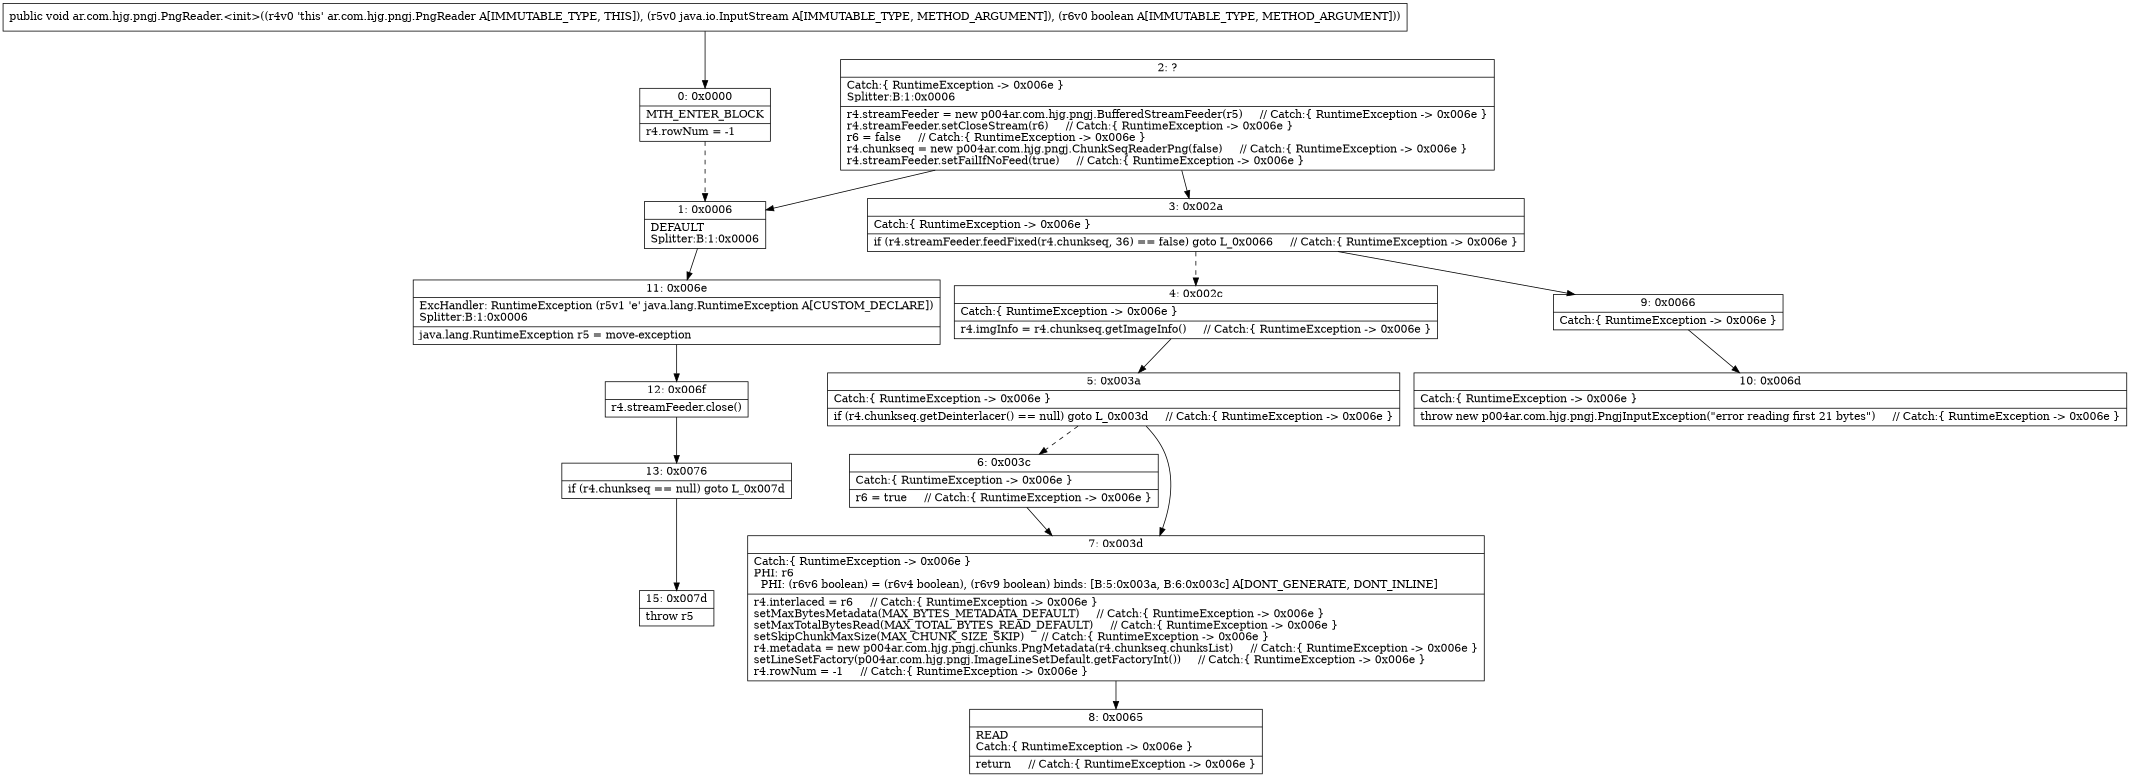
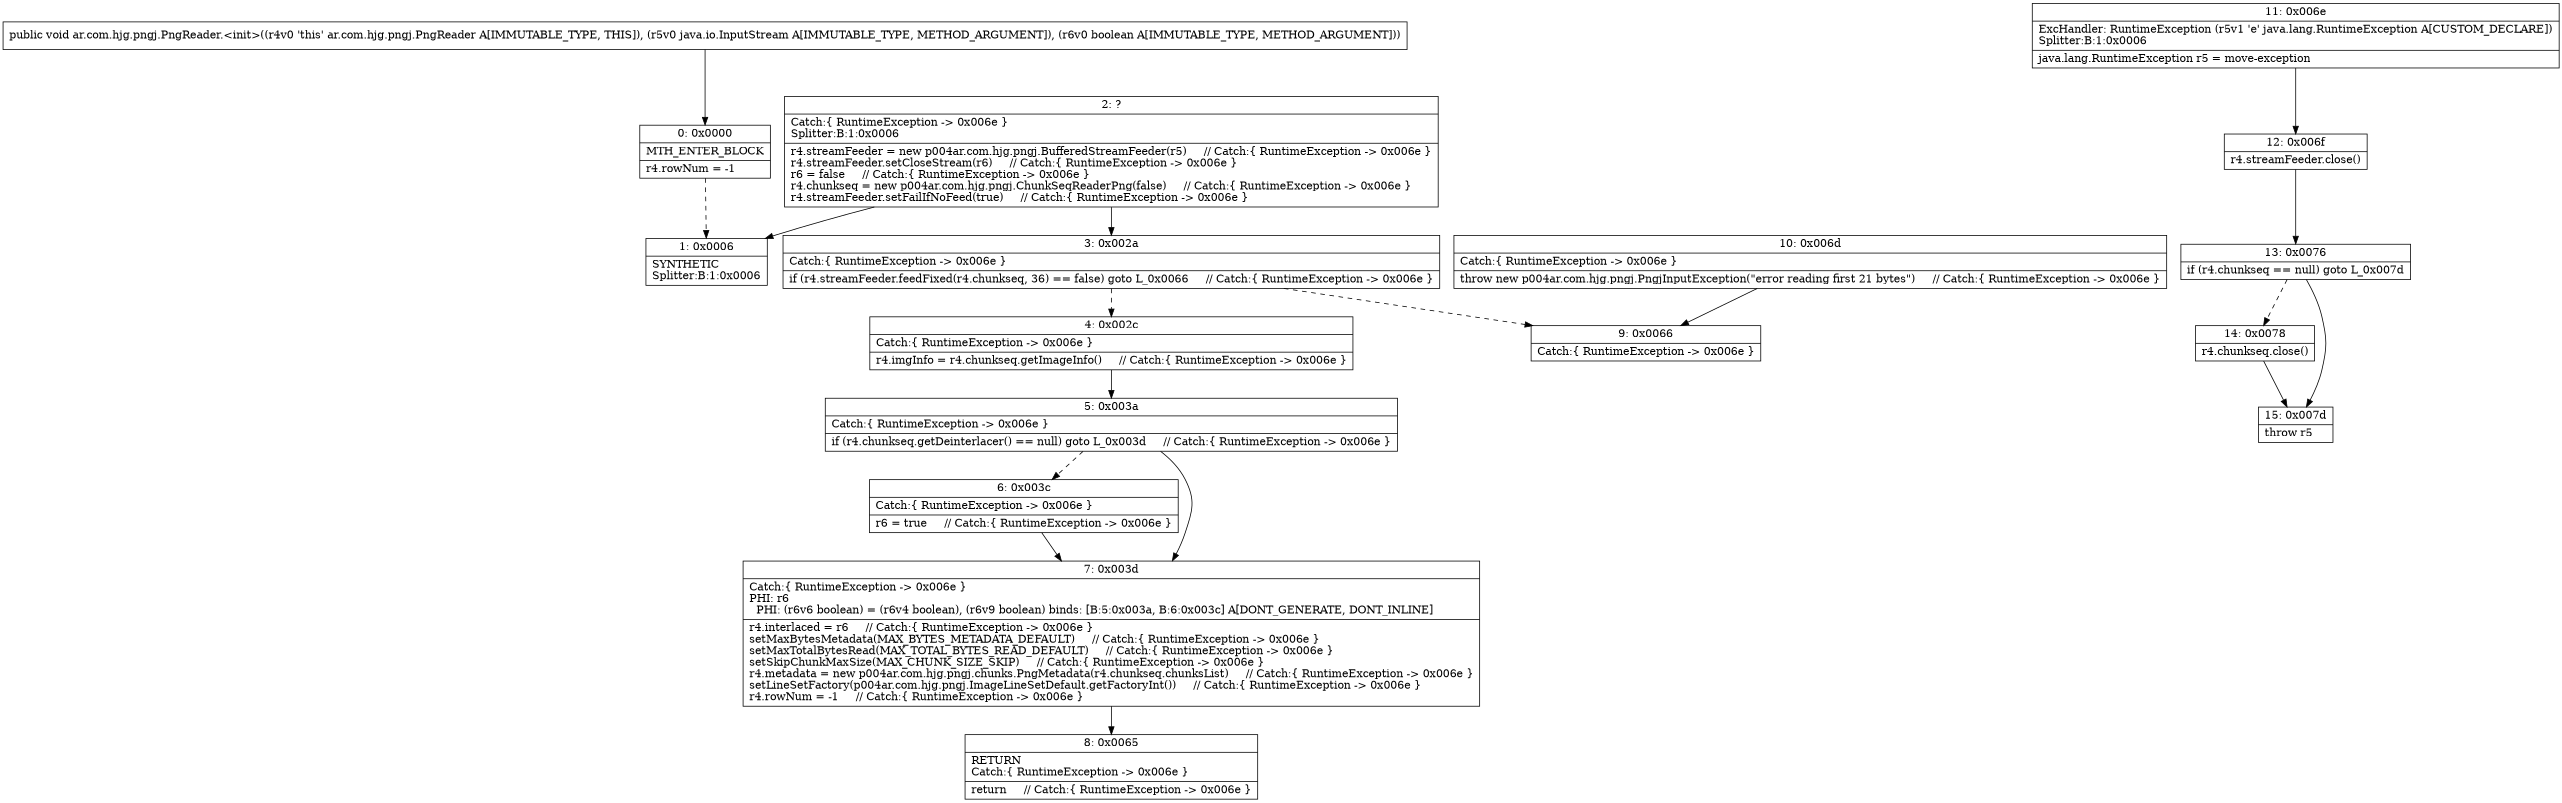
node "1: 0x0006": text "DEFAULT" -> "SYNTHETIC"
edge "1: 0x0006" -> "11: 0x006e": removed
edge "3: 0x002a" -> "9: 0x0066": style solid -> dashed
node "14: 0x0078": added
edge "9: 0x0066" -> "10: 0x006d": reversed
node "8: 0x0065": text "READ" -> "RETURN"
